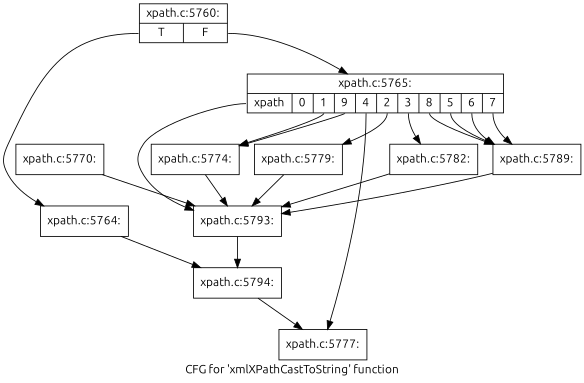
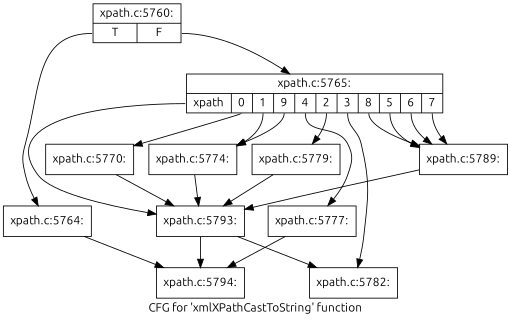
edge "xpath.c:5765:" -> "xpath.c:5770:": added
edge "xpath.c:5782:" -> "xpath.c:5793:": reversed
edge "xpath.c:5794:" -> "xpath.c:5777:": reversed
